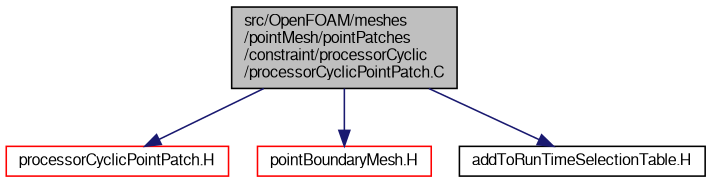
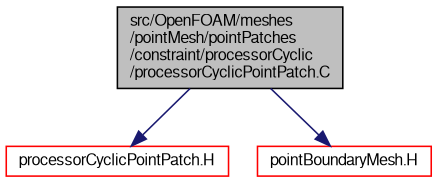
node "addToRunTimeSelectionTable.H": removed
